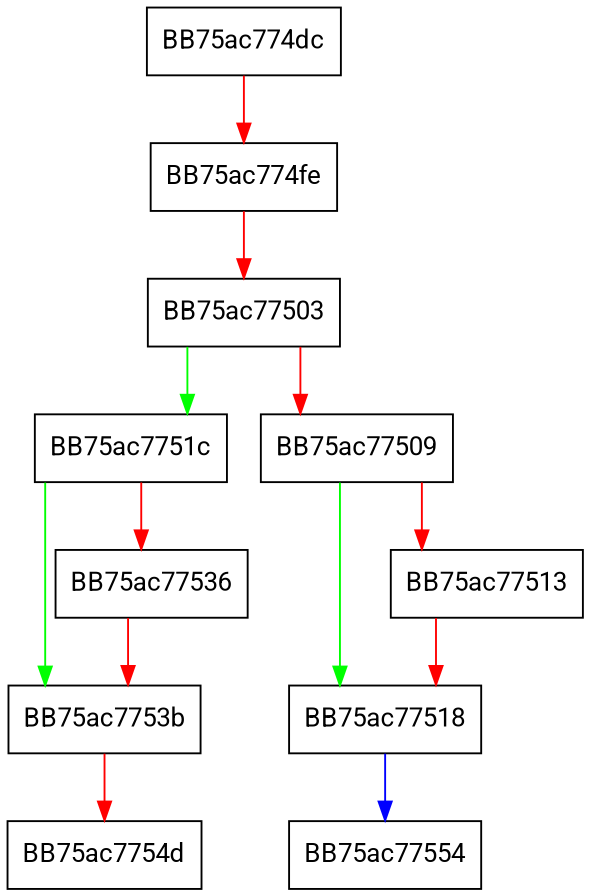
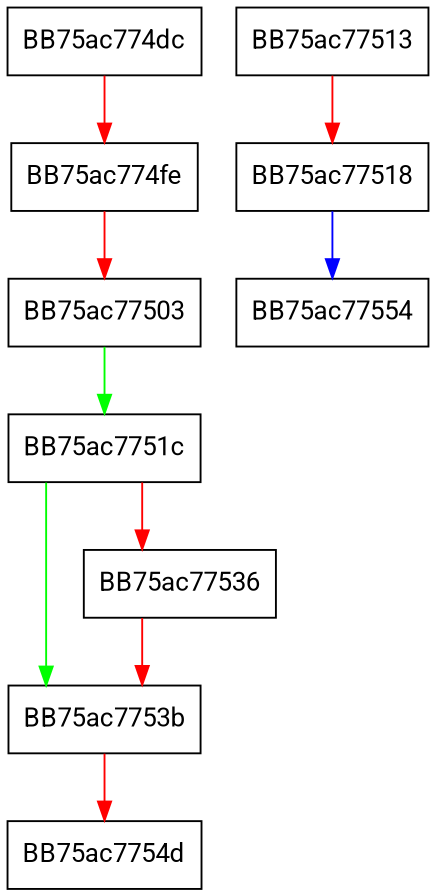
node "BB75ac77509": removed
